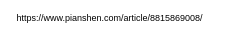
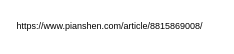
node "https://www.pianshen.com/article/8815869008/": moved (117, 19) -> (117, 27)
